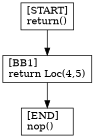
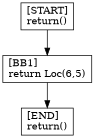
node "[BB1] return Loc(4,5)": label "[BB1] return Loc(4,5)" -> "[BB1] return Loc(6,5)"
node "[END] nop()": label "[END] nop()" -> "[END] return()"
